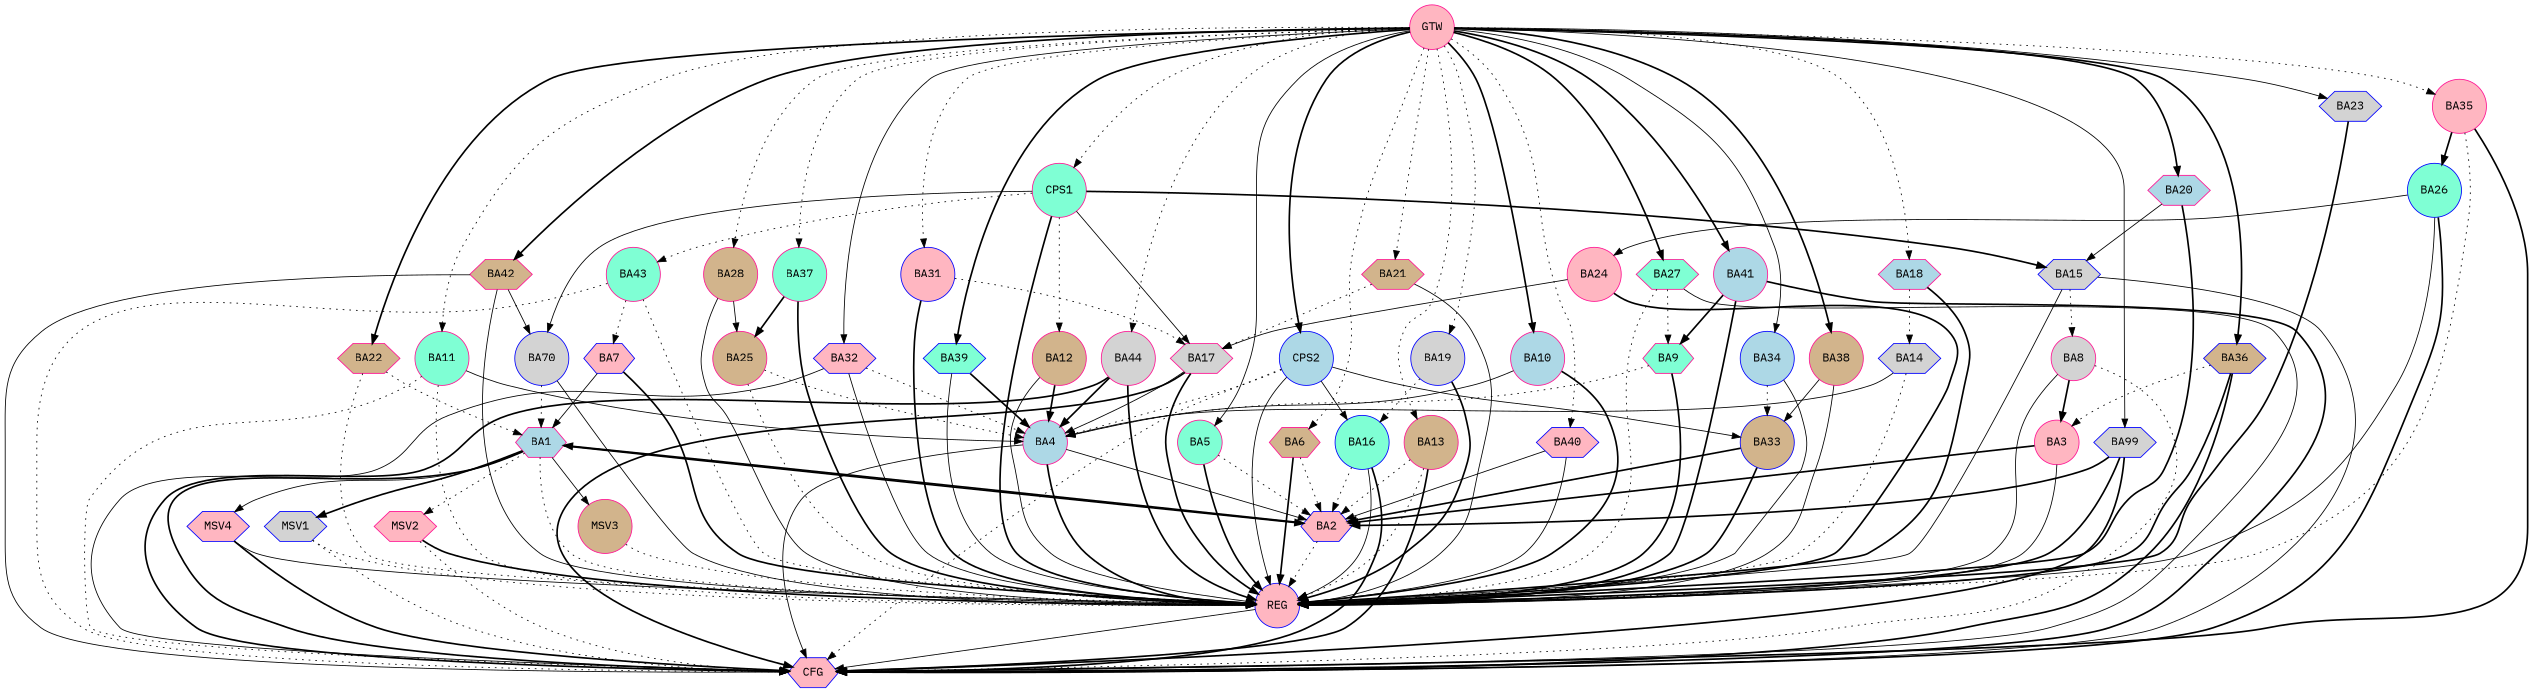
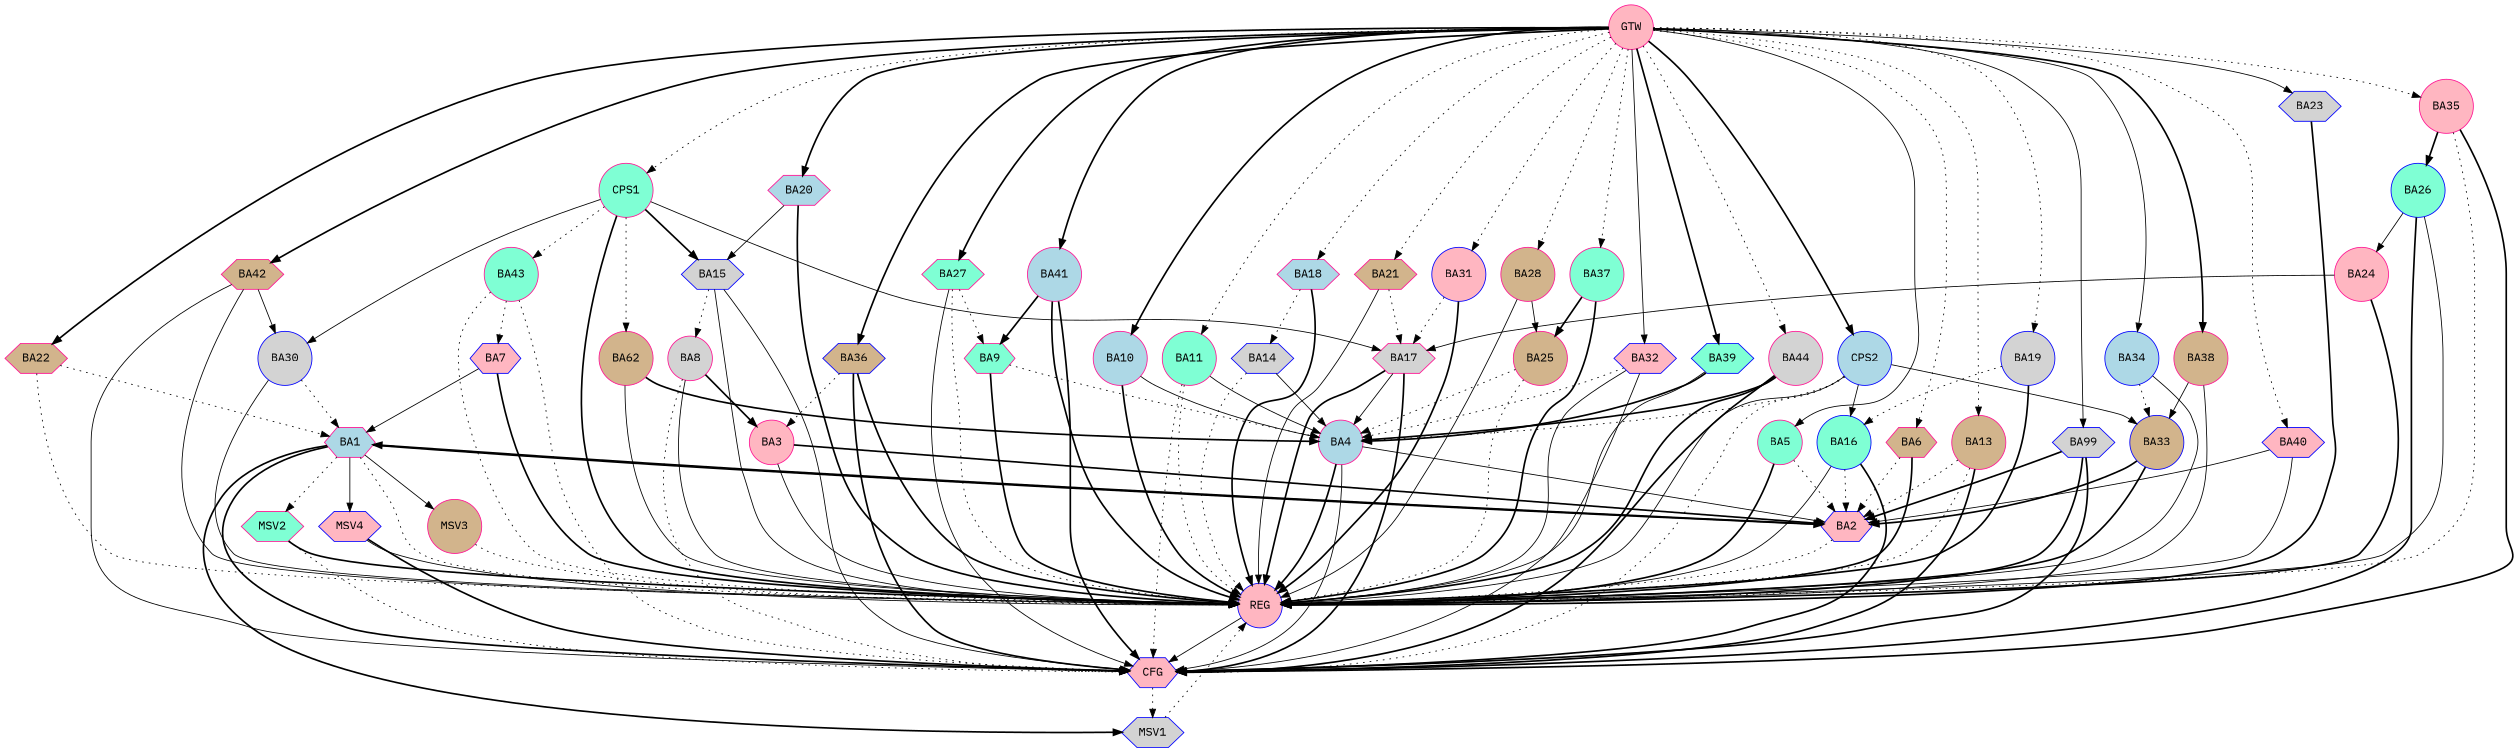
node "BA70": label "BA70" -> "BA30"
node "BA12": label "BA12" -> "BA62"
node "MSV2": fillcolor lightpink -> aquamarine
edge "MSV1" -> "CFG": reversed
